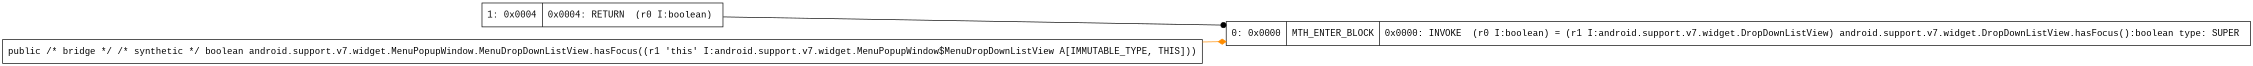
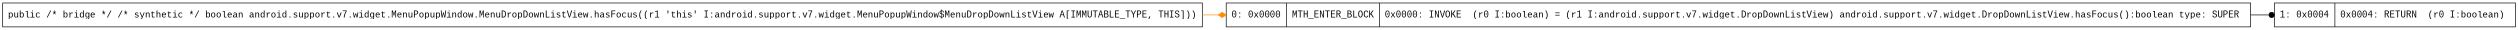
edge "1: 0x0004" -> "0: 0x0000": reversed
